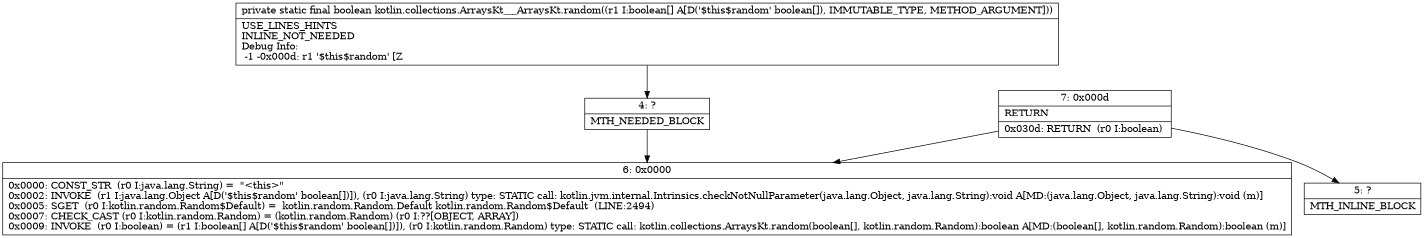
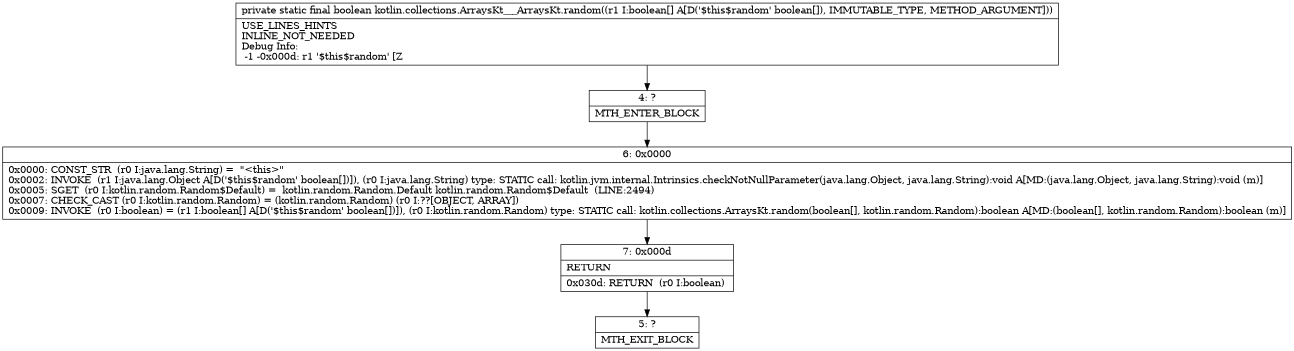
node "4: ?": text "MTH_NEEDED_BLOCK" -> "MTH_ENTER_BLOCK"
edge "7: 0x000d" -> "6: 0x0000": reversed
node "5: ?": text "MTH_INLINE_BLOCK" -> "MTH_EXIT_BLOCK"
